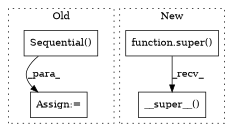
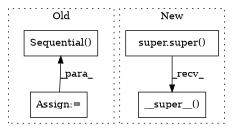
node "function.super()": label "function.super()" -> "super.super()"
edge "Sequential()" -> "Assign:=": reversed
